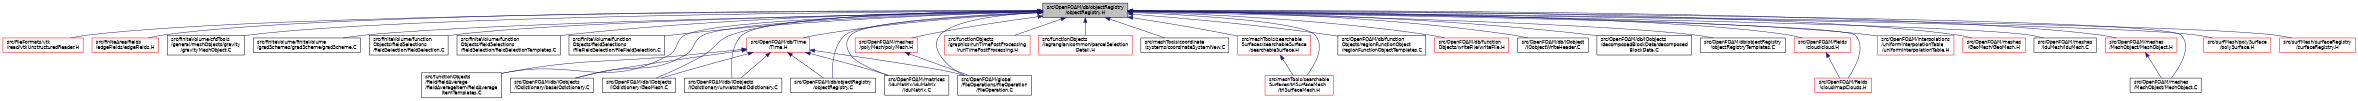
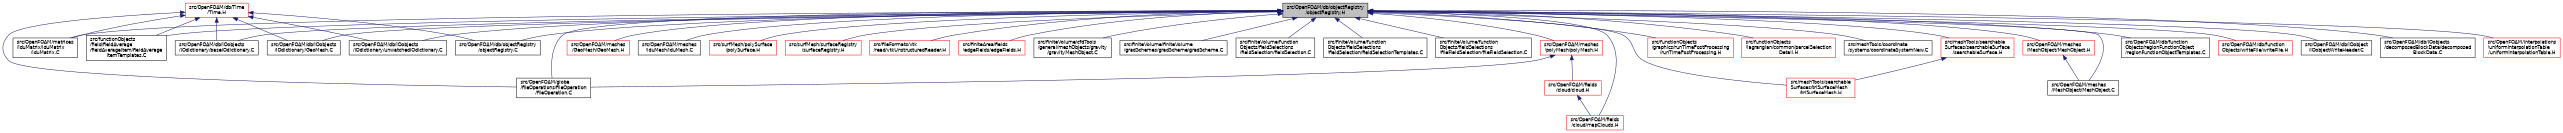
edge "src/OpenFOAM/fields /cloud/cloud.H" -> "src/OpenFOAM/db/objectRegistry /objectRegistry.H": now "src/OpenFOAM/fields /cloud/cloud.H" -> "src/OpenFOAM/meshes /polyMesh/polyMesh.H"
edge "src/OpenFOAM/db/Time /Time.H" -> "src/OpenFOAM/db/objectRegistry /objectRegistry.H": removed
node "src/OpenFOAM/db/objectRegistry /objectRegistryTemplates.C": removed
